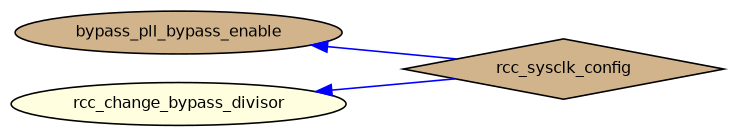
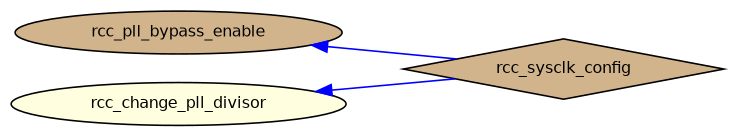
node "bypass_pll_bypass_enable": label "bypass_pll_bypass_enable" -> "rcc_pll_bypass_enable"
node "rcc_change_bypass_divisor": label "rcc_change_bypass_divisor" -> "rcc_change_pll_divisor"
